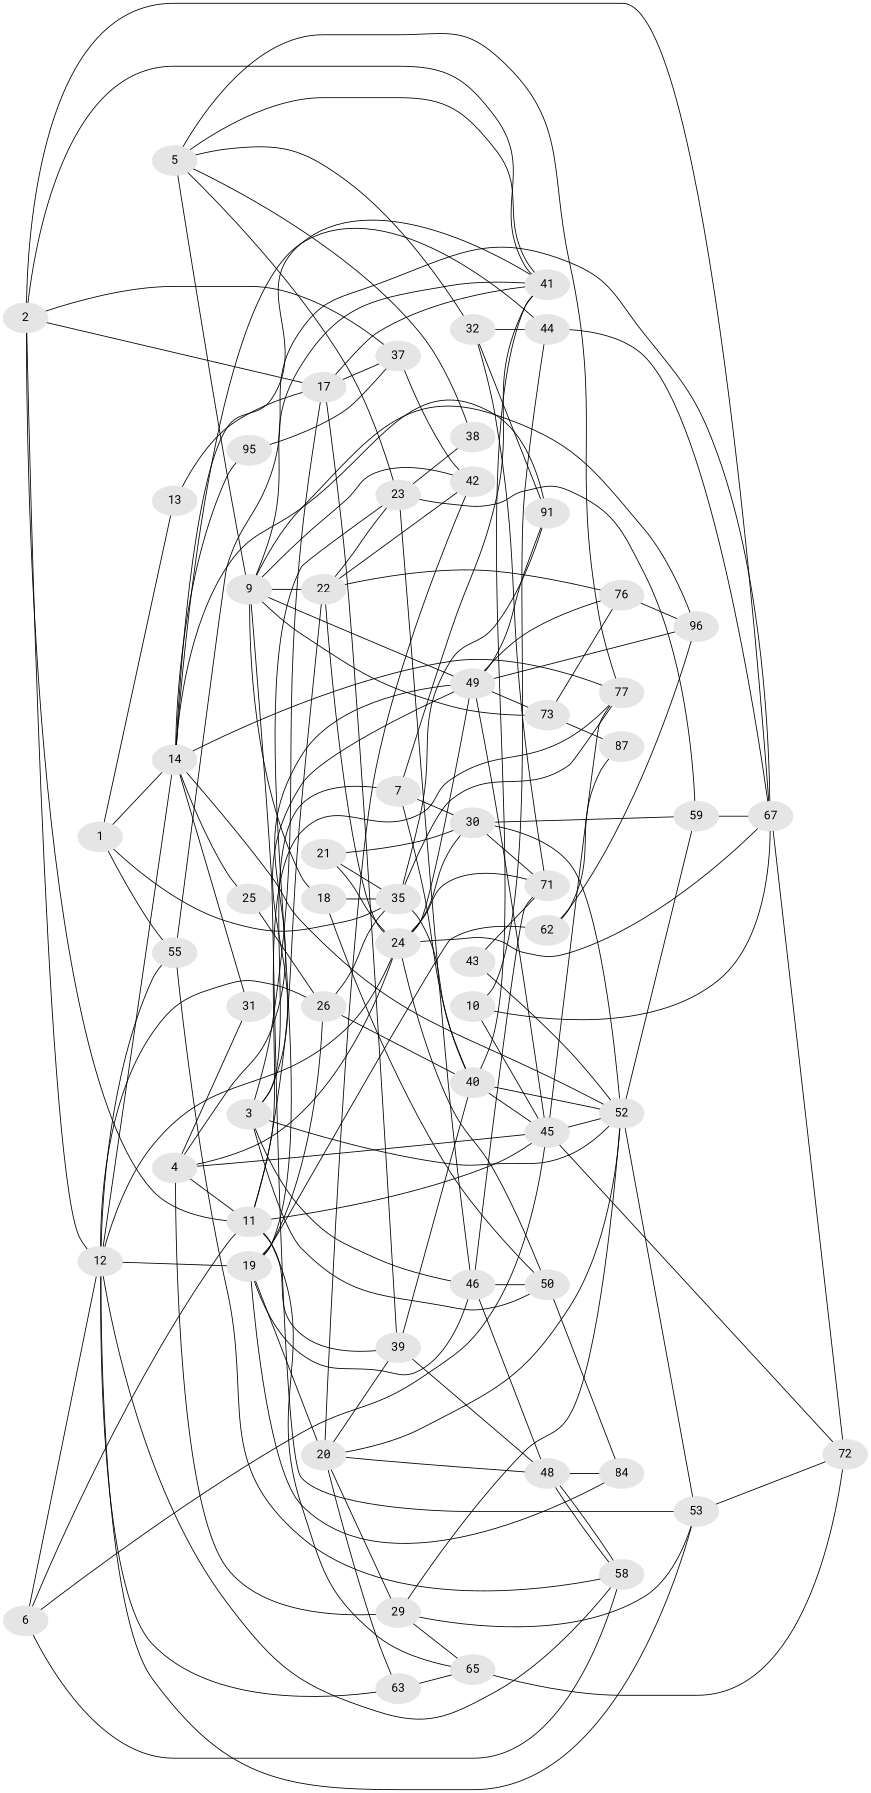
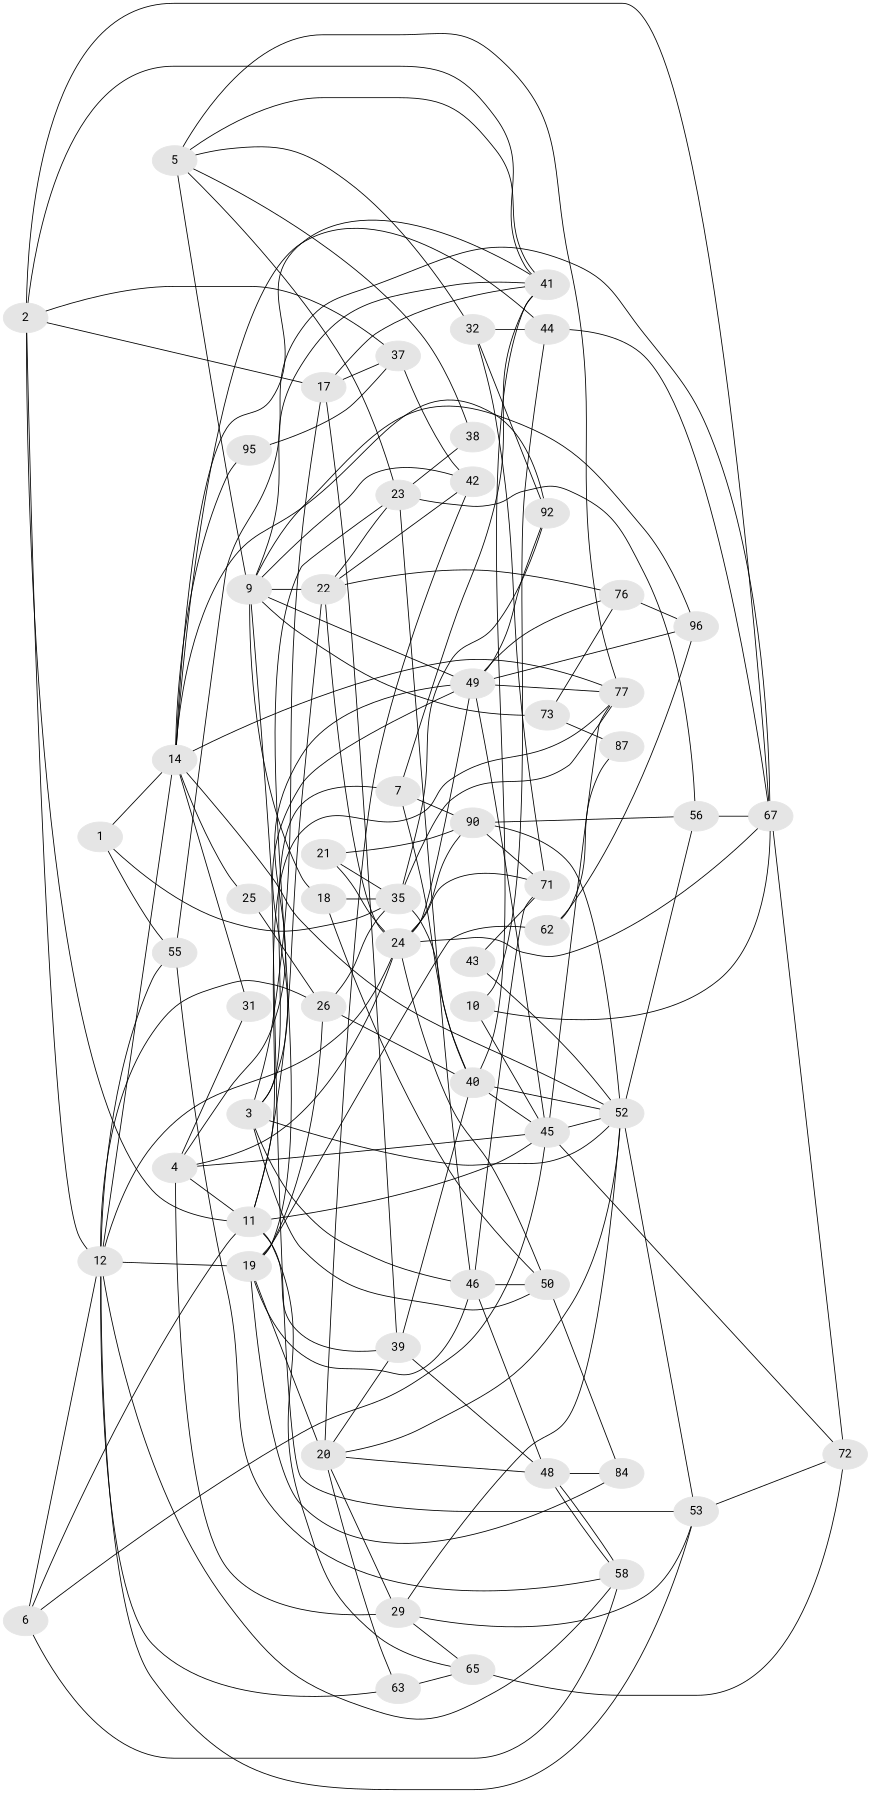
node "13": removed
node "91": label "91" -> "92"
edge "49" -- "73": now "49" -- "77"
node "59": label "59" -> "56"
node "30": label "30" -> "90"
